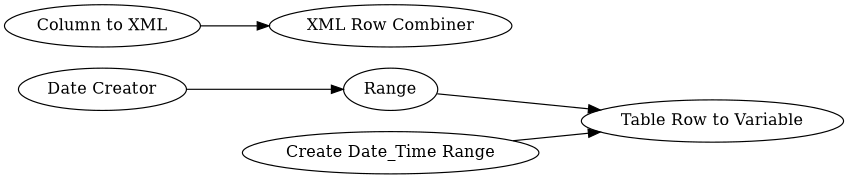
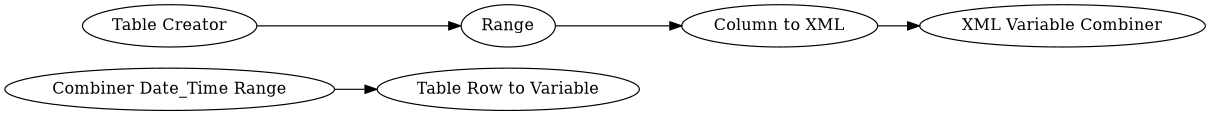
node "XML Row Combiner": label "XML Row Combiner" -> "XML Variable Combiner"
node "Date Creator": label "Date Creator" -> "Table Creator"
edge "Range" -> "Table Row to Variable": now "Range" -> "Column to XML"
node "Create Date_Time Range": label "Create Date_Time Range" -> "Combiner Date_Time Range"
